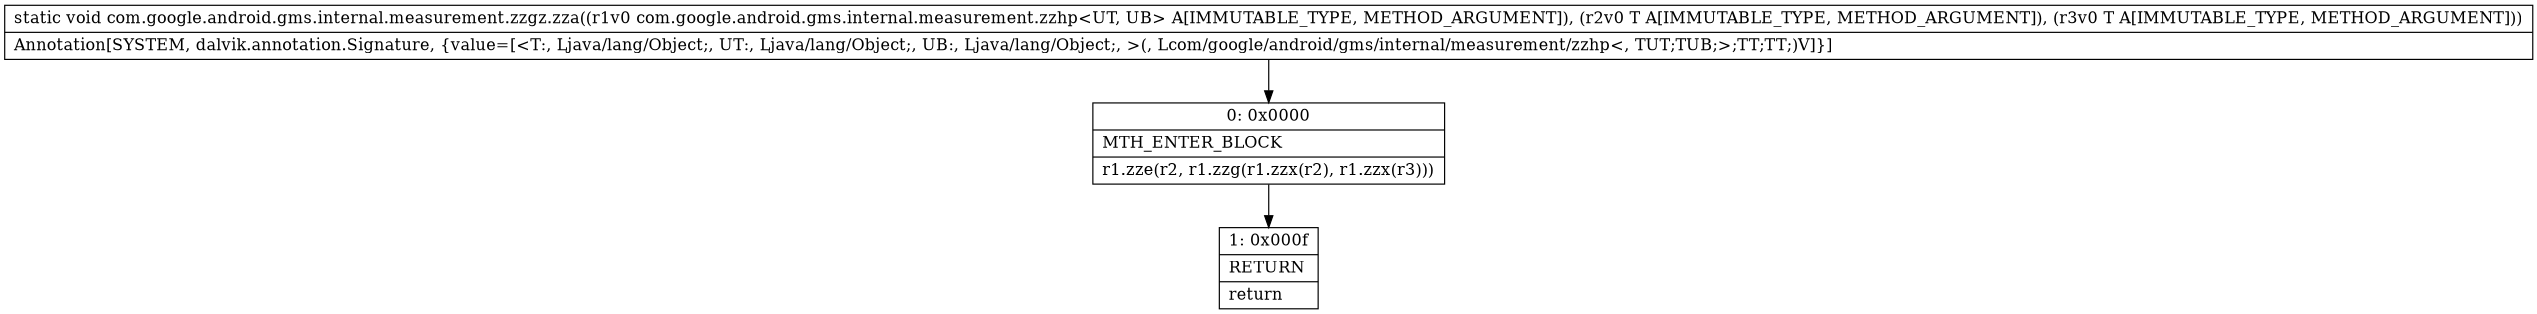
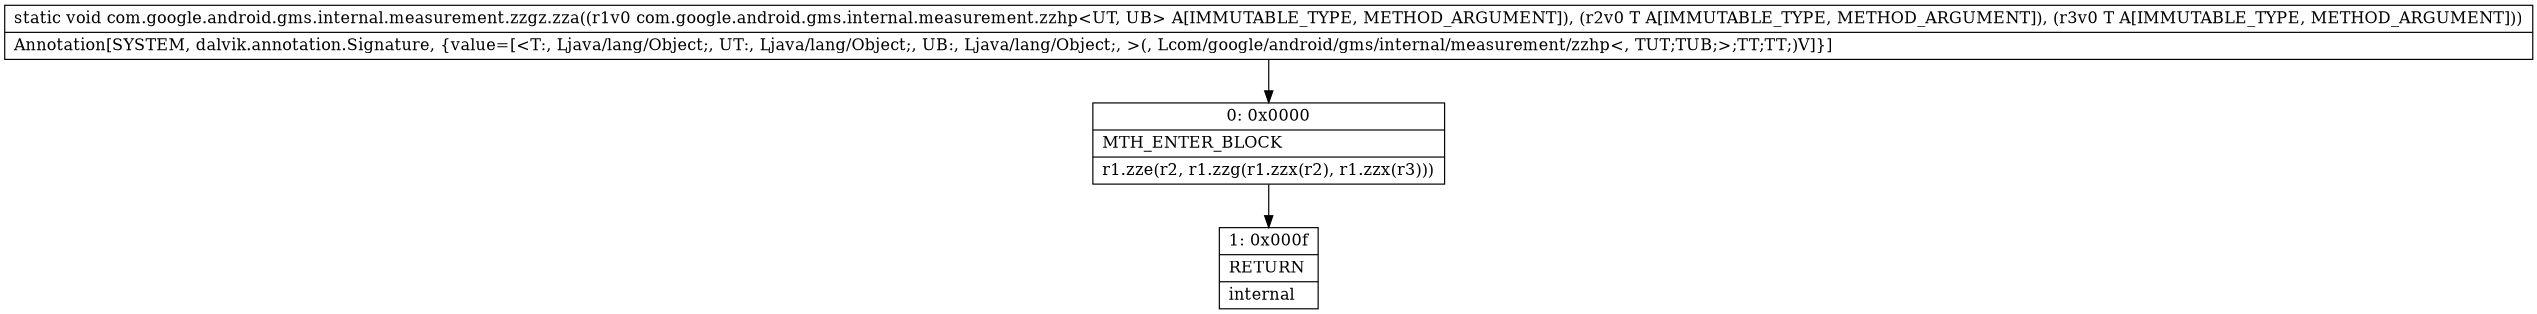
node "1: 0x000f": text "return" -> "internal"
